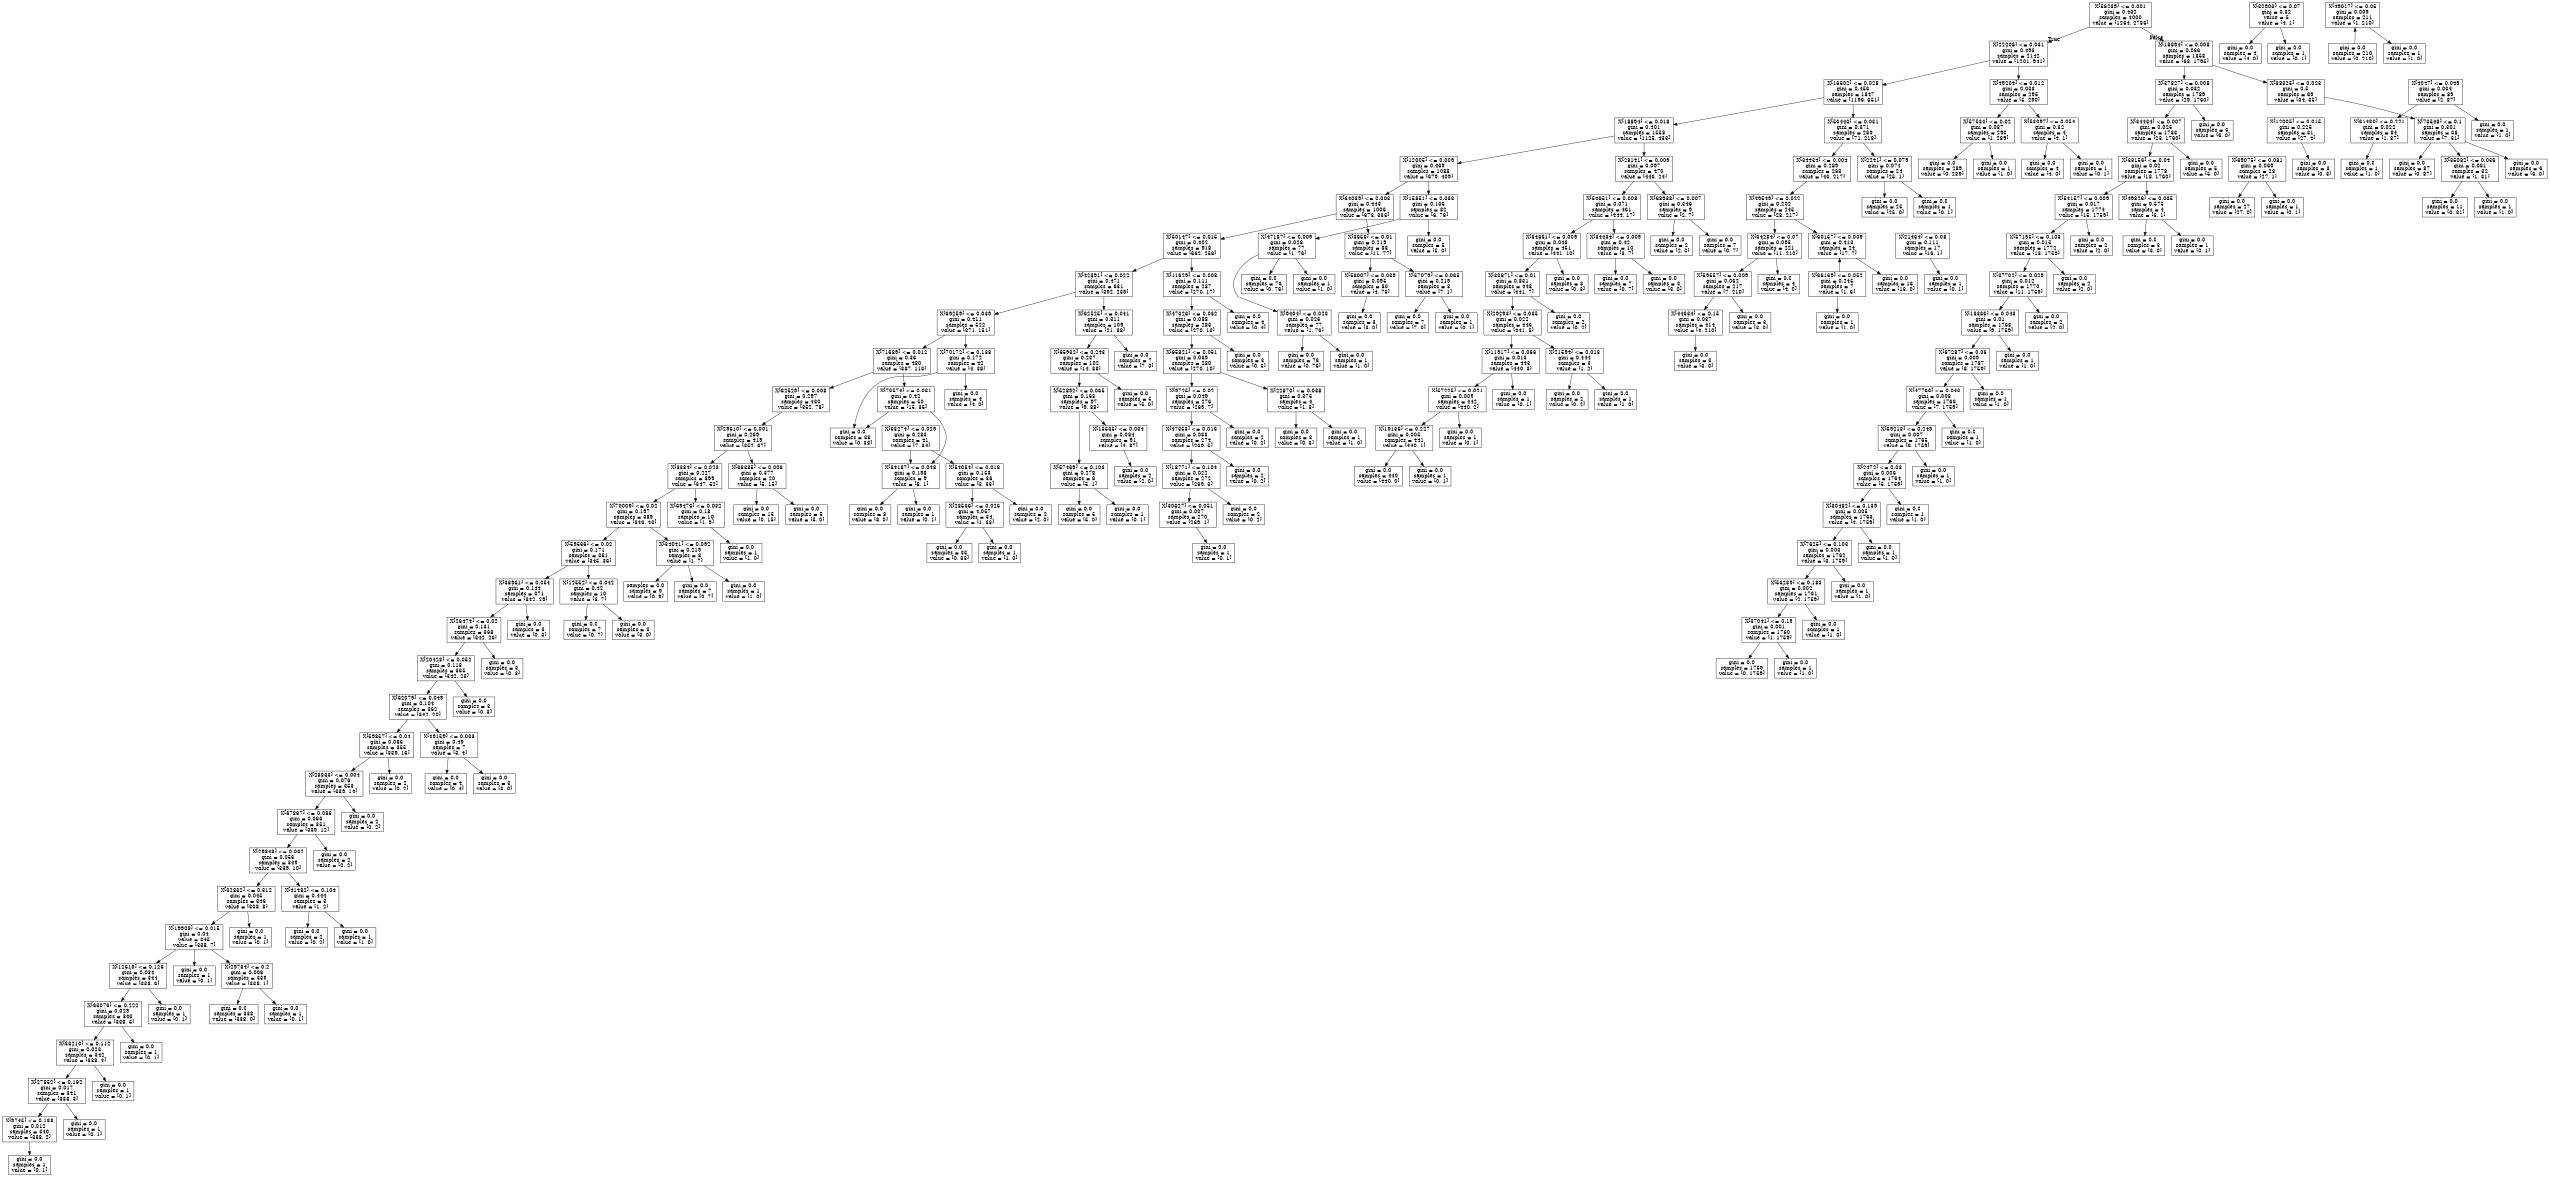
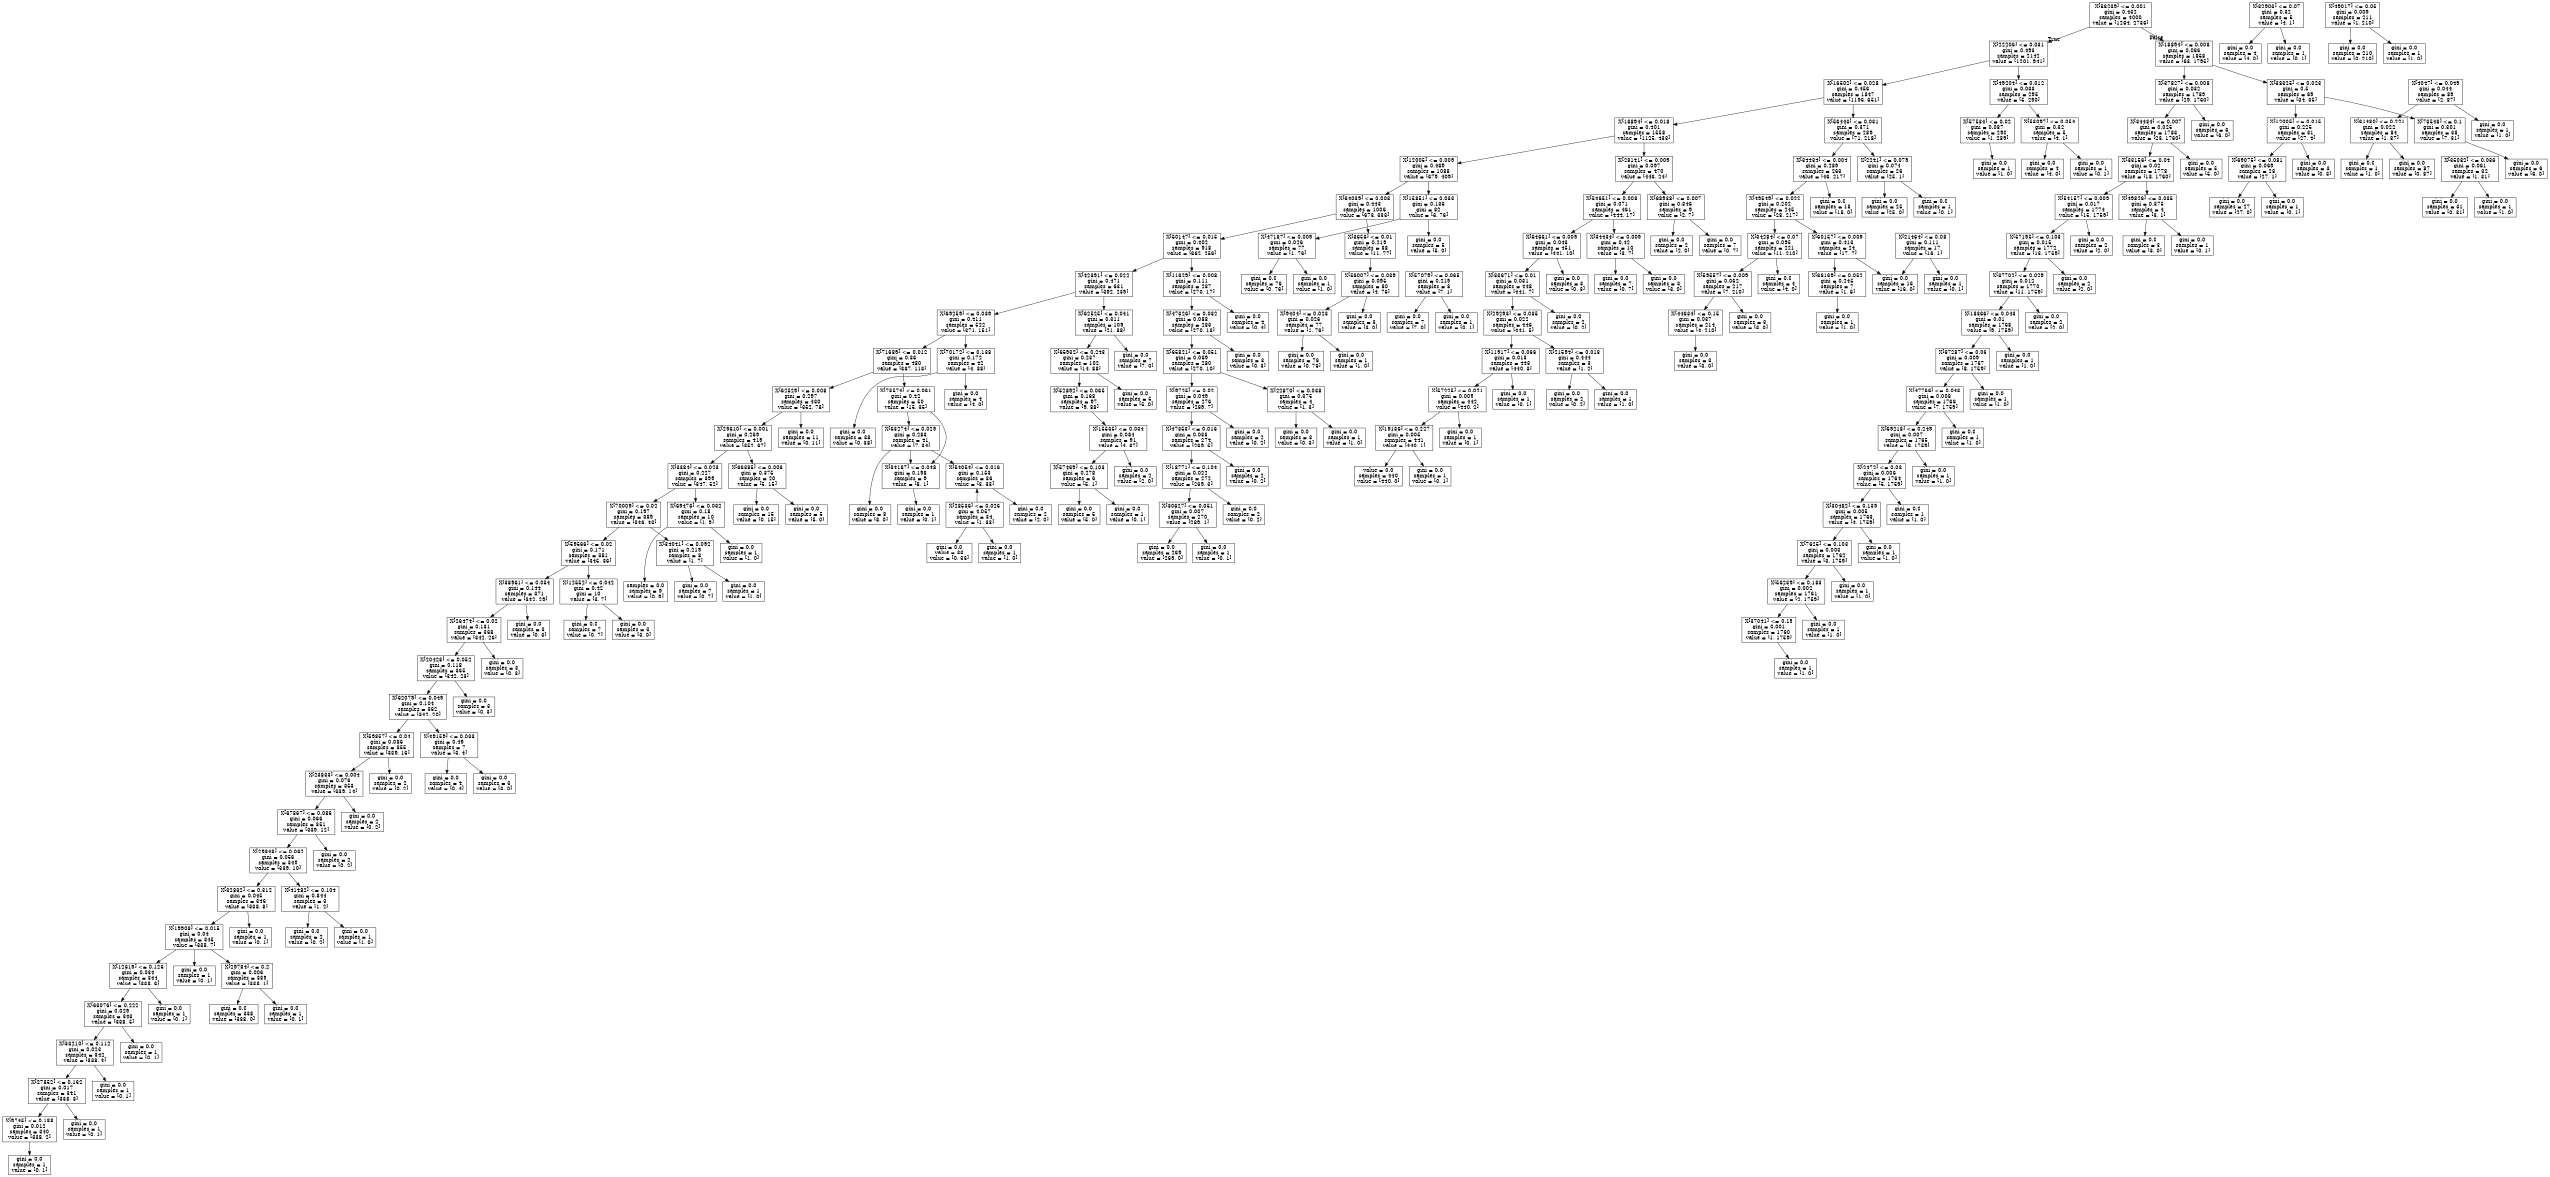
node "X[32903] <= 0.07 gini = 0.32 value = 5 value = [4, 1]": label "X[32903] <= 0.07 gini = 0.32 value = 5 value = [4, 1]" -> "X[32903] <= 0.07 gini = 0.32 samples = 5 value = [4, 1]"
edge "gini = 0.0 samples = 210 value = [0, 210]" -> "X[49017] <= 0.05 gini = 0.009 samples = 211 value = [1, 210]": reversed
node "X[4047] <= 0.049 gini = 0.034 samples = 89 value = [2, 87]": label "X[4047] <= 0.049 gini = 0.034 samples = 89 value = [2, 87]" -> "X[4047] <= 0.049 gini = 0.044 samples = 89 value = [2, 87]"
edge "X[38325] <= 0.023 gini = 0.5 samples = 69 value = [34, 35]" -> "X[12005] <= 0.015 gini = 0.225 samples = 31 value = [27, 4]": added
node "X[53097] <= 0.054 gini = 0.32 samples = 4 value = [4, 1]": label "X[53097] <= 0.054 gini = 0.32 samples = 4 value = [4, 1]" -> "X[53097] <= 0.054 gini = 0.32 samples = 5 value = [4, 1]"
edge "X[12005] <= 0.015 gini = 0.225 samples = 31 value = [27, 4]" -> "X[69075] <= 0.081 gini = 0.069 samples = 28 value = [27, 1]": added
edge "X[73548] <= 0.1 gini = 0.301 samples = 38 value = [7, 31]" -> "X[35082] <= 0.036 gini = 0.061 samples = 32 value = [1, 31]": removed
edge "X[73548] <= 0.1 gini = 0.301 samples = 38 value = [7, 31]" -> "gini = 0.0 samples = 87 value = [0, 87]": now "X[61480] <= 0.221 gini = 0.022 samples = 84 value = [1, 87]" -> "gini = 0.0 samples = 87 value = [0, 87]"
node "X[2241] <= 0.079 gini = 0.074 samples = 24 value = [25, 1]": label "X[2241] <= 0.079 gini = 0.074 samples = 24 value = [25, 1]" -> "X[2241] <= 0.079 gini = 0.074 samples = 26 value = [25, 1]"
node "gini = 0.0 samples = 289 value = [0, 289]": removed
node "X[15851] <= 0.033 gini = 0.136 samples = 82 value = [6, 76]": label "X[15851] <= 0.033 gini = 0.136 samples = 82 value = [6, 76]" -> "X[15851] <= 0.033 gini = 0.136 gini = 82 value = [6, 76]"
node "gini = 0.0 samples = 18 value = [18, 0]": added
node "X[49826] <= 0.035 gini = 0.575 samples = 4 value = [3, 1]": label "X[49826] <= 0.035 gini = 0.575 samples = 4 value = [3, 1]" -> "X[49826] <= 0.035 gini = 0.375 samples = 4 value = [3, 1]"
node "gini = 0.0 samples = 11 value = [0, 31]": label "gini = 0.0 samples = 11 value = [0, 31]" -> "gini = 0.0 samples = 31 value = [0, 31]"
edge "X[3656] <= 0.01 gini = 0.219 samples = 88 value = [11, 77]" -> "X[57079] <= 0.065 gini = 0.219 samples = 8 value = [7, 1]": removed
edge "X[21464] <= 0.08 gini = 0.111 samples = 17 value = [16, 1]" -> "gini = 0.0 samples = 16 value = [16, 0]": added
edge "X[66169] <= 0.052 gini = 0.245 samples = 7 value = [1, 6]" -> "X[60157] <= 0.009 gini = 0.413 samples = 24 value = [17, 7]": reversed
node "X[33671] <= 0.01 gini = 0.831 samples = 448 value = [441, 7]": label "X[33671] <= 0.01 gini = 0.831 samples = 448 value = [441, 7]" -> "X[33671] <= 0.01 gini = 0.031 samples = 448 value = [441, 7]"
edge "X[47187] <= 0.009 gini = 0.026 samples = 77 value = [1, 76]" -> "X[9404] <= 0.023 gini = 0.026 samples = 77 value = [1, 76]": now "X[56007] <= 0.039 gini = 0.095 samples = 80 value = [4, 76]" -> "X[9404] <= 0.023 gini = 0.026 samples = 77 value = [1, 76]"
node "X[44634] <= 0.15 gini = 0.037 samples = 414 value = [4, 210]": label "X[44634] <= 0.15 gini = 0.037 samples = 414 value = [4, 210]" -> "X[44634] <= 0.15 gini = 0.037 samples = 214 value = [4, 210]"
edge "X[73574] <= 0.061 gini = 0.42 samples = 50 value = [15, 35]" -> "gini = 0.0 samples = 38 value = [0, 38]": now "X[73574] <= 0.061 gini = 0.42 samples = 50 value = [15, 35]" -> "X[63274] <= 0.029 gini = 0.283 samples = 41 value = [7, 34]"
edge "X[52892] <= 0.065 gini = 0.168 samples = 97 value = [9, 88]" -> "X[57469] <= 0.103 gini = 0.278 samples = 6 value = [5, 1]": now "X[15535] <= 0.034 gini = 0.084 samples = 91 value = [4, 87]" -> "X[57469] <= 0.103 gini = 0.278 samples = 6 value = [5, 1]"
node "gini = 0.0 samples = 11 value = [0, 11]": added
node "X[66385] <= 0.006 gini = 0.377 samples = 20 value = [5, 15]": label "X[66385] <= 0.006 gini = 0.377 samples = 20 value = [5, 15]" -> "X[66385] <= 0.006 gini = 0.375 samples = 20 value = [5, 15]"
node "gini = 0.0 samples = 440 value = [440, 0]": label "gini = 0.0 samples = 440 value = [440, 0]" -> "value = 0.0 samples = 440 value = [440, 0]"
edge "X[54054] <= 0.016 gini = 0.153 samples = 36 value = [3, 33]" -> "X[28536] <= 0.026 gini = 4.057 samples = 34 value = [1, 33]": reversed
edge "X[34187] <= 0.048 gini = 0.198 samples = 9 value = [8, 1]" -> "gini = 0.0 samples = 8 value = [8, 0]": now "X[63274] <= 0.029 gini = 0.283 samples = 41 value = [7, 34]" -> "gini = 0.0 samples = 8 value = [8, 0]"
node "gini = 0.0 samples = 33 value = [0, 33]": label "gini = 0.0 samples = 33 value = [0, 33]" -> "gini = 0.0 value = 33 value = [0, 33]"
node "gini = 0.0 samples = 269 value = [269, 0]": added
edge "X[34041] <= 0.092 gini = 0.219 samples = 8 value = [1, 7]" -> "samples = 0.0 samples = 9 value = [0, 9]": now "X[69476] <= 0.032 gini = 0.18 samples = 10 value = [1, 9]" -> "samples = 0.0 samples = 9 value = [0, 9]"
node "X[12552] <= 0.042 gini = 0.42 samples = 10 value = [3, 7]": label "X[12552] <= 0.042 gini = 0.42 samples = 10 value = [3, 7]" -> "X[12552] <= 0.042 gini = 0.42 gini = 10 value = [3, 7]"
node "gini = 0.0 samples = 1759 value = [0, 1759]": removed
node "X[41482] <= 0.104 gini = 0.444 samples = 3 value = [1, 2]": label "X[41482] <= 0.104 gini = 0.444 samples = 3 value = [1, 2]" -> "X[41482] <= 0.104 gini = 0.844 samples = 3 value = [1, 2]"
node "X[19908] <= 0.015 gini = 0.04 value = 345 value = [338, 7]": label "X[19908] <= 0.015 gini = 0.04 value = 345 value = [338, 7]" -> "X[19908] <= 0.015 gini = 0.04 samples = 345 value = [338, 7]"
